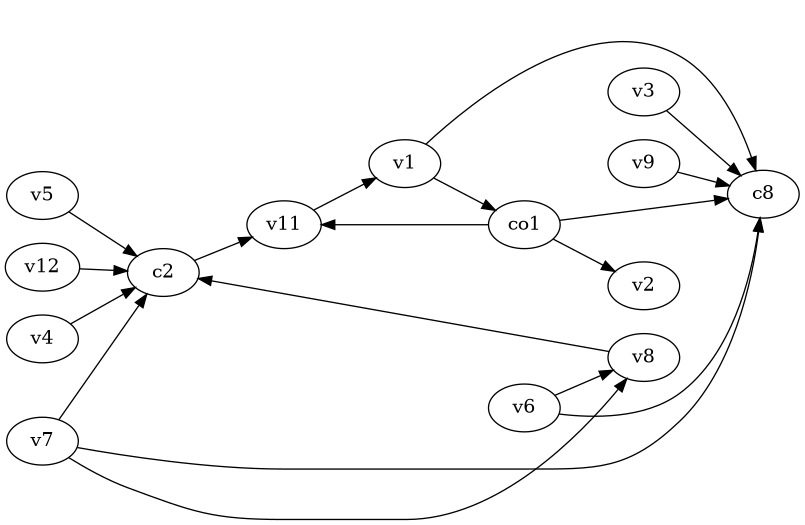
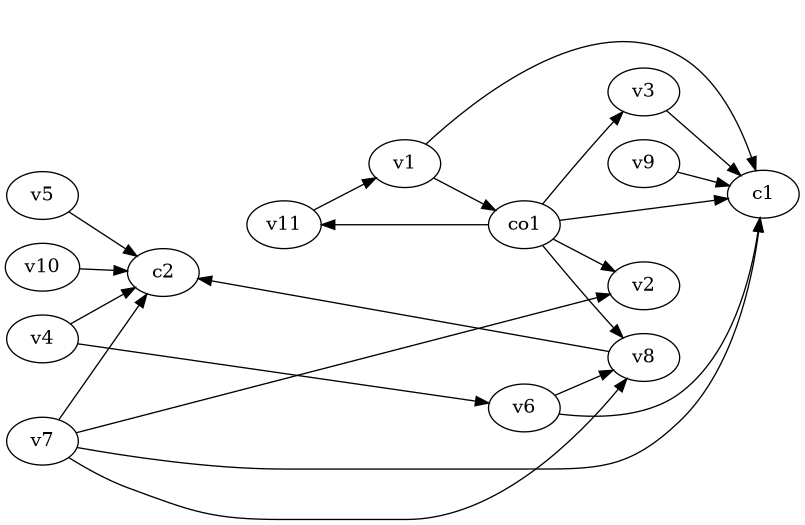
edge "co1" -> "v3": added
node "c8": label "c8" -> "c1"
edge "c2" -> "v11": removed
node "v12": label "v12" -> "v10"
edge "co1" -> "v8": added
edge "v7" -> "v2": added
edge "v4" -> "v6": added
